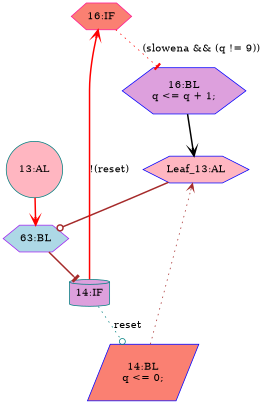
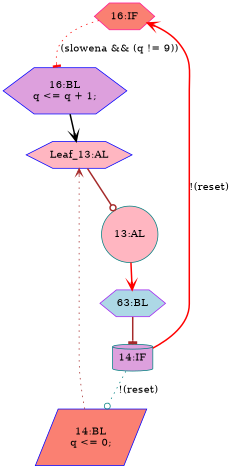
edge "Leaf_13:AL" -> "63:BL": now "Leaf_13:AL" -> "13:AL"
edge "14:IF" -> "14:BL q <= 0;": label "reset" -> "!(reset)"
